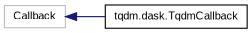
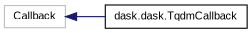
node "tqdm.dask.TqdmCallback": label "tqdm.dask.TqdmCallback" -> "dask.dask.TqdmCallback"
